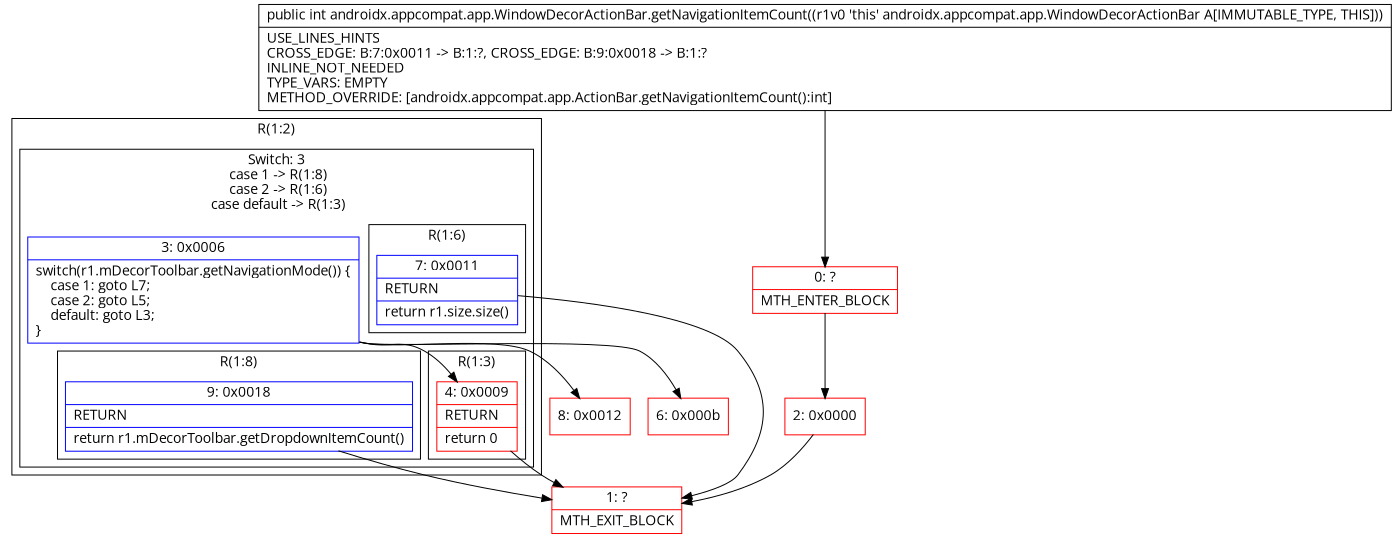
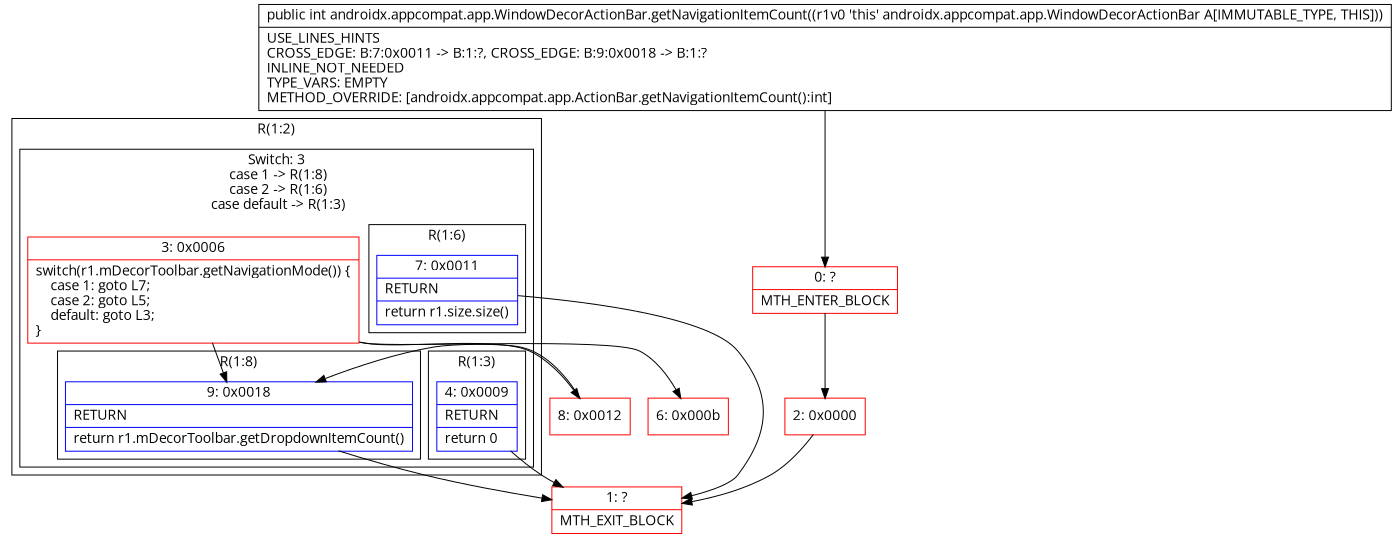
node "3: 0x0006": color blue -> red
edge "3: 0x0006" -> "4: 0x0009": now "3: 0x0006" -> "9: 0x0018"
edge "8: 0x0012" -> "9: 0x0018": added
node "4: 0x0009": color red -> blue
